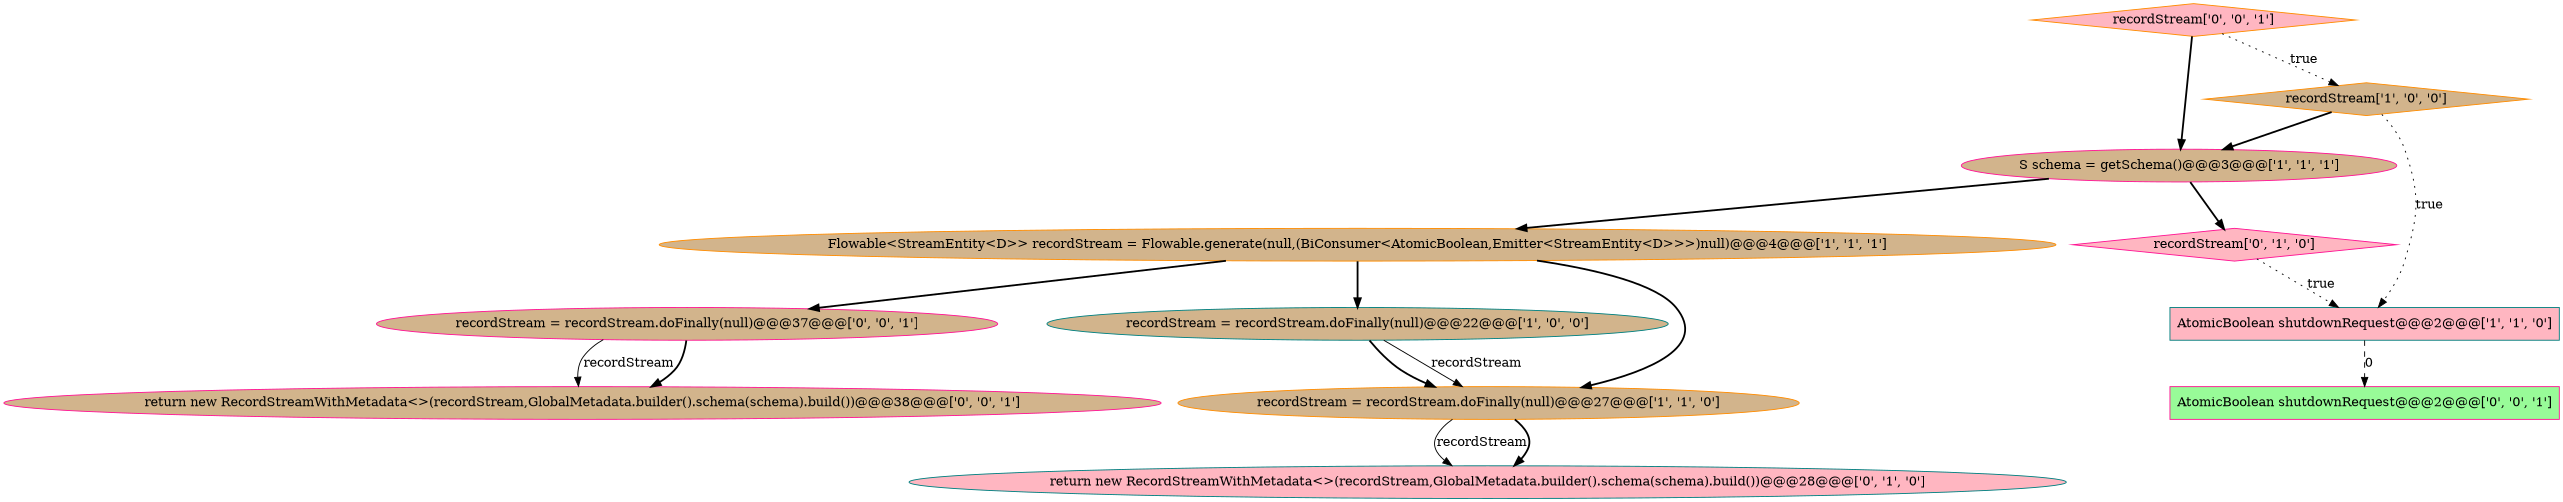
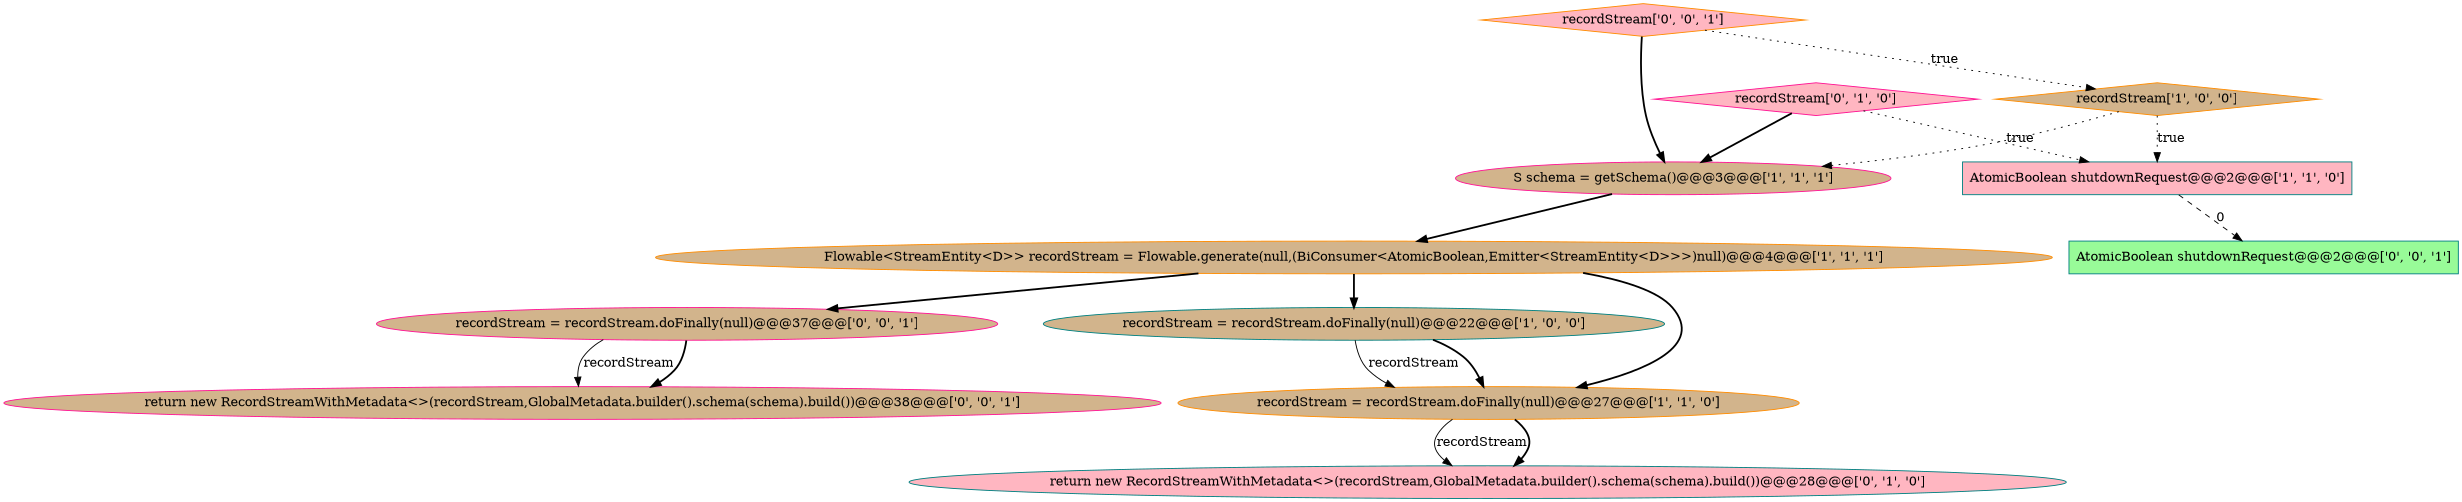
edge "recordStream['1', '0', '0']" -> "S schema = getSchema()@@@3@@@['1', '1', '1']": style bold -> dotted
edge "S schema = getSchema()@@@3@@@['1', '1', '1']" -> "recordStream['0', '1', '0']": reversed
node "AtomicBoolean shutdownRequest@@@2@@@['0', '0', '1']": color deeppink -> teal
